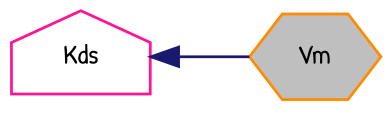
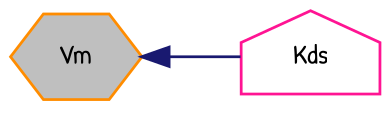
edge "Vm" -> "Kds": reversed
